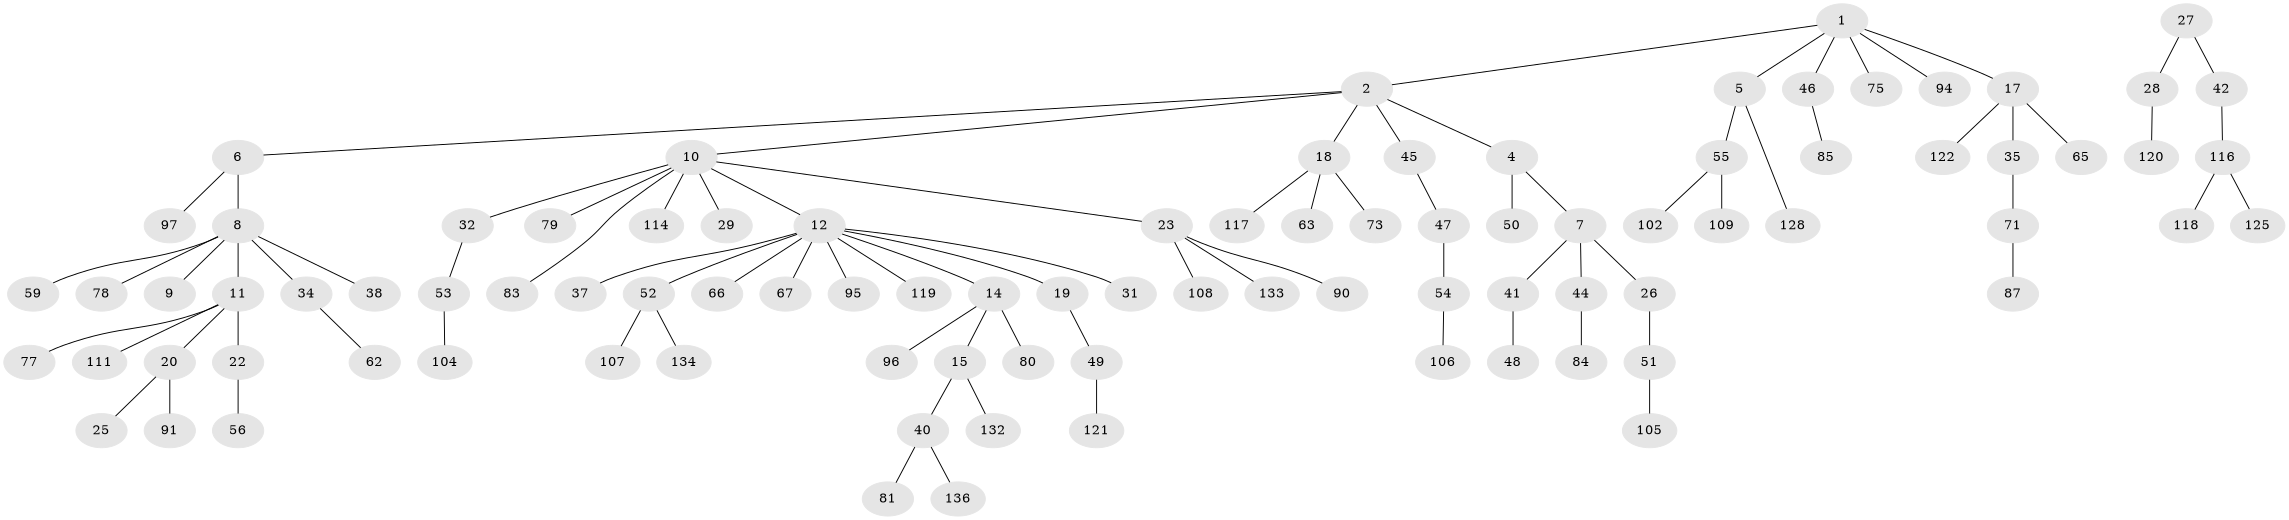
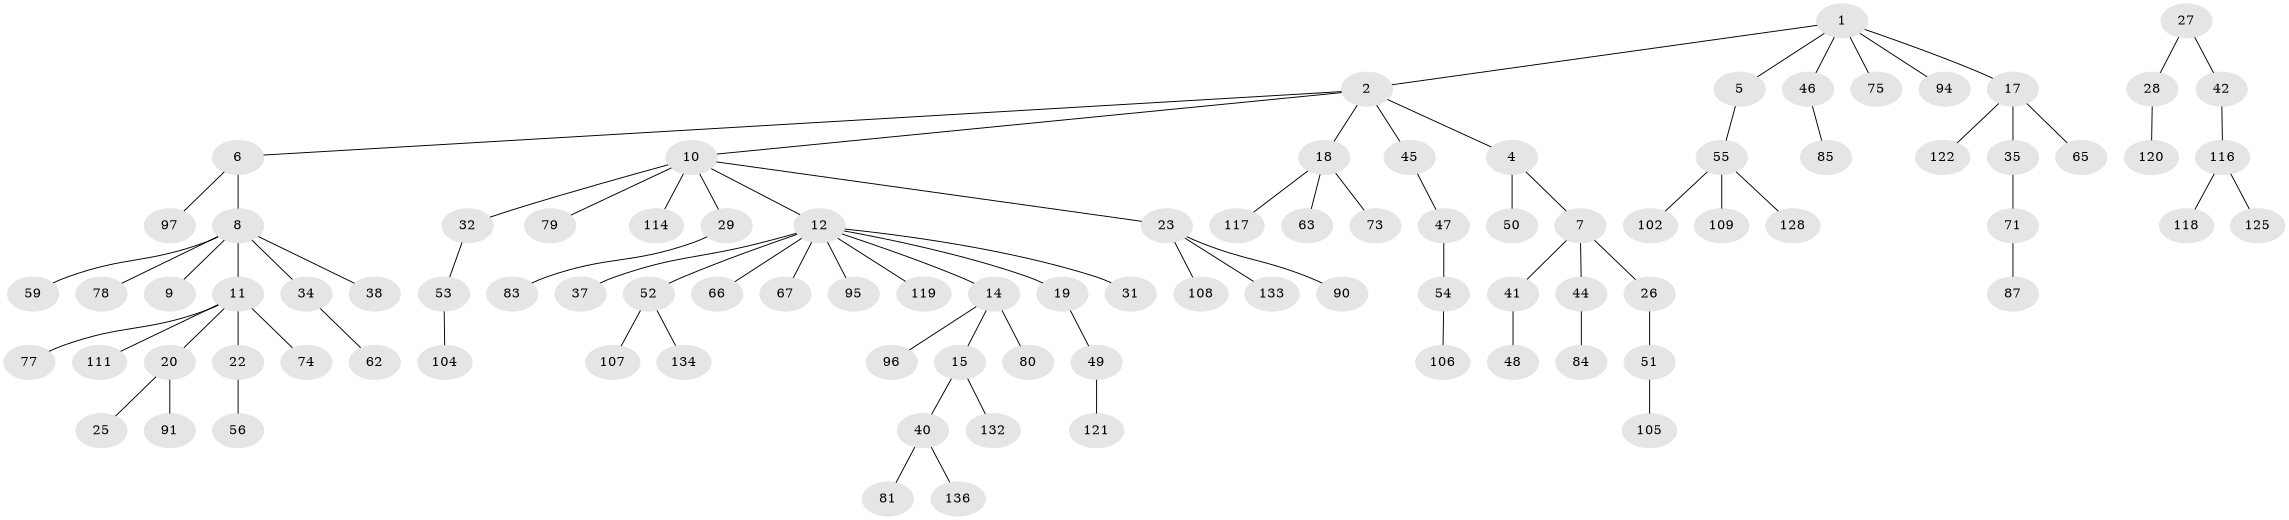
edge "5" -- "128": now "55" -- "128"
edge "10" -- "83": now "29" -- "83"
node "74": added
